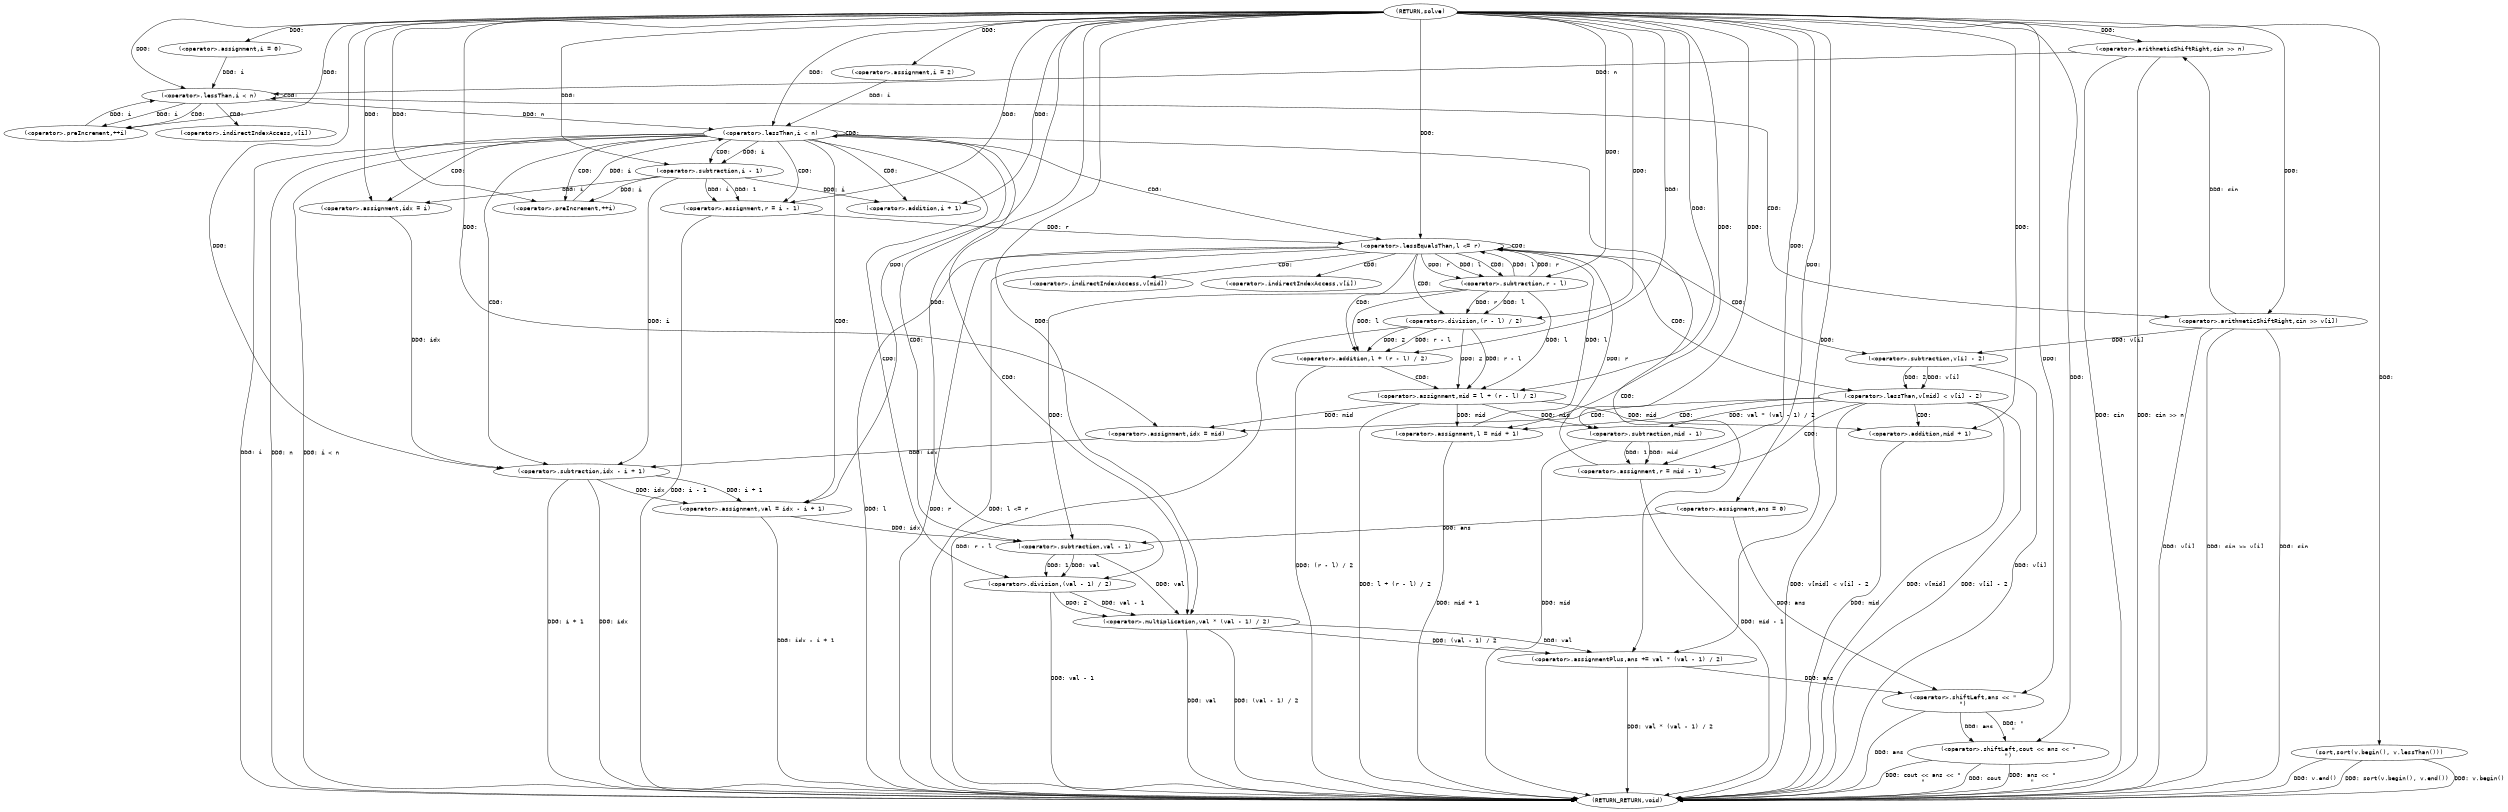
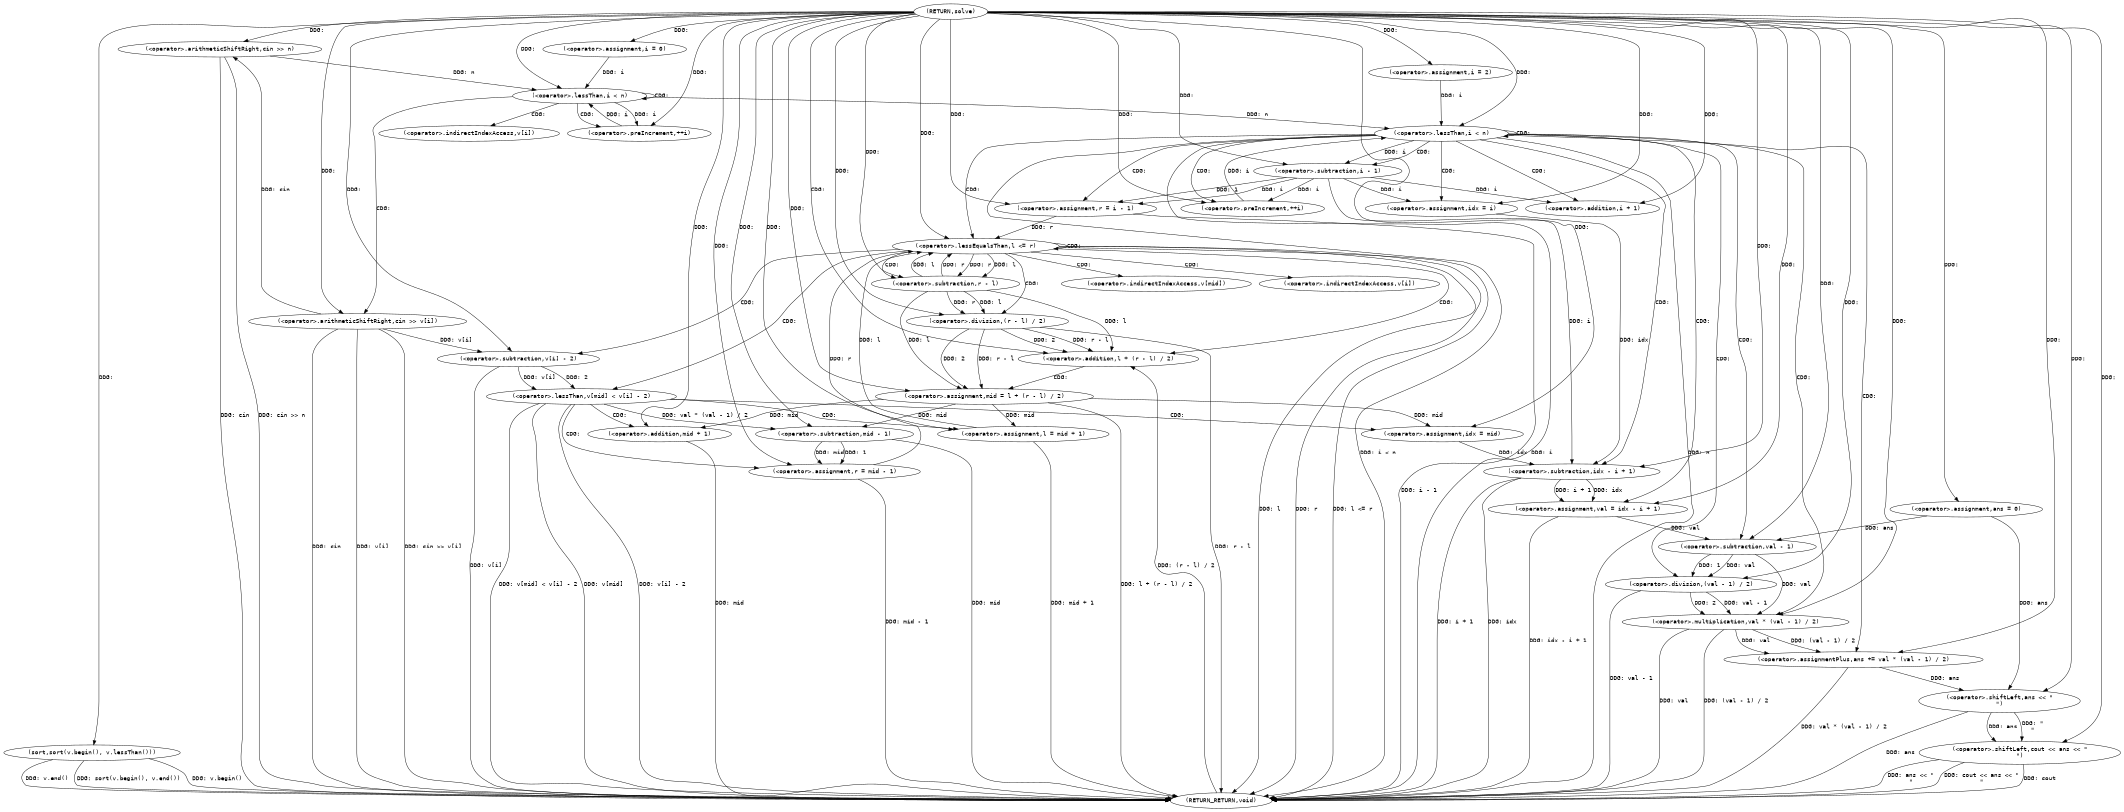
edge "(RETURN,solve)" -> "(<operator>.subtraction,v[i] - 2)": added, label "DDG:"
edge "(RETURN,solve)" -> "(<operator>.addition,l + (r - l) / 2)": label "DDG: " -> "CDG: "
edge "(<operator>.subtraction,r - l)" -> "(<operator>.subtraction,val - 1)": now "(RETURN,solve)" -> "(<operator>.subtraction,val - 1)"
edge "(<operator>.assignment,val = idx - i + 1)" -> "(<operator>.subtraction,val - 1)": label "DDG: idx" -> "DDG: val"
edge "(<operator>.addition,l + (r - l) / 2)" -> "(RETURN_RETURN,void)": reversed
